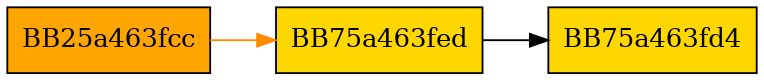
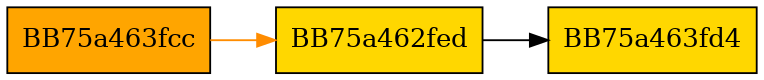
node "BB25a463fcc": label "BB25a463fcc" -> "BB75a463fcc"
node "BB75a463fed": label "BB75a463fed" -> "BB75a462fed"
